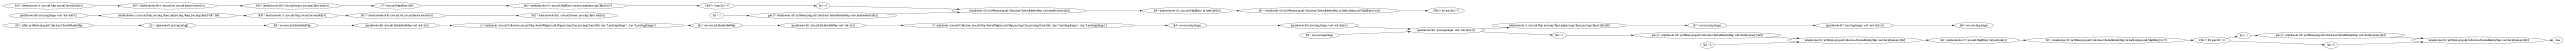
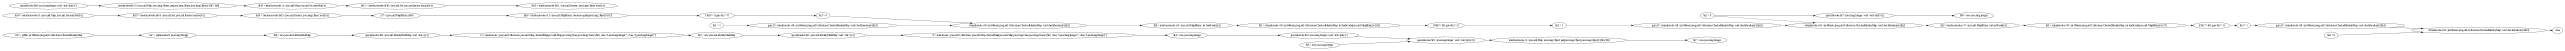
edge "$r7 = new java.lang.Integer" -> "specialinvoke $r7.<java.lang.Integer: void <init>(int)>(1)": now "$z2 = 0" -> "specialinvoke $r7.<java.lang.Integer: void <init>(int)>(1)"
edge "specialinvoke $r5.<java.lang.Integer: void <init>(int)>(1)" -> "$z2 = 1": now "if $i0 != $i1 goto $z2 = 0" -> "$z2 = 1"
edge "if $i2 != $i3 goto $z3 = 0" -> "$z3 = 0": removed
